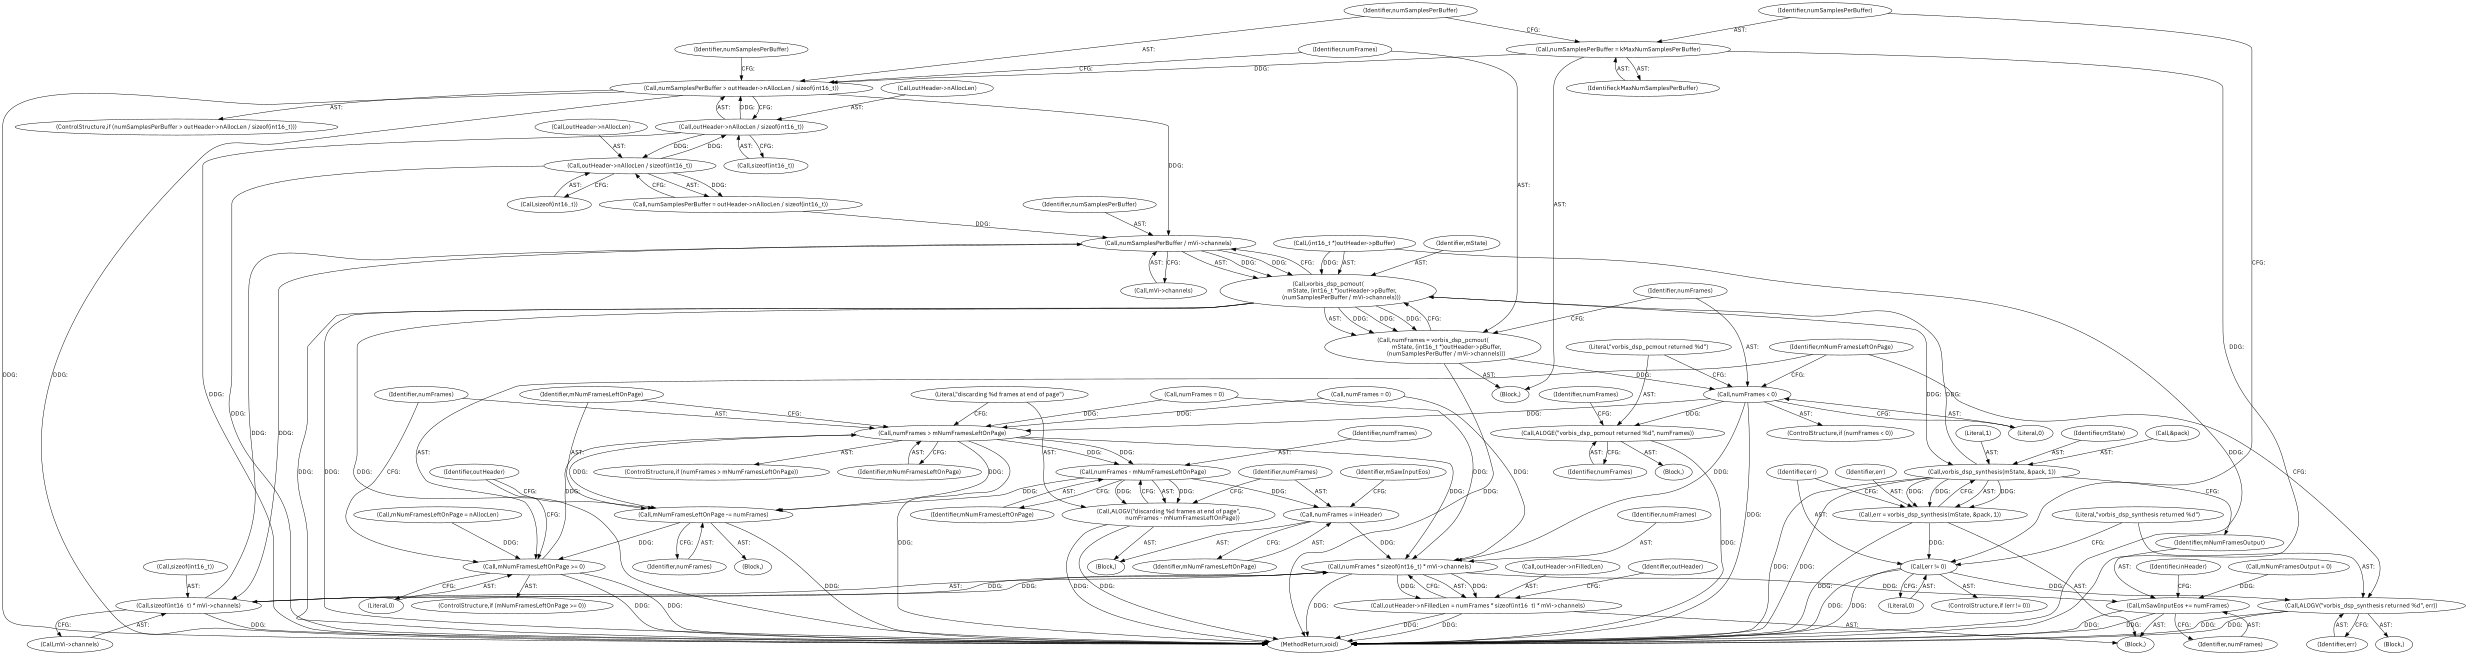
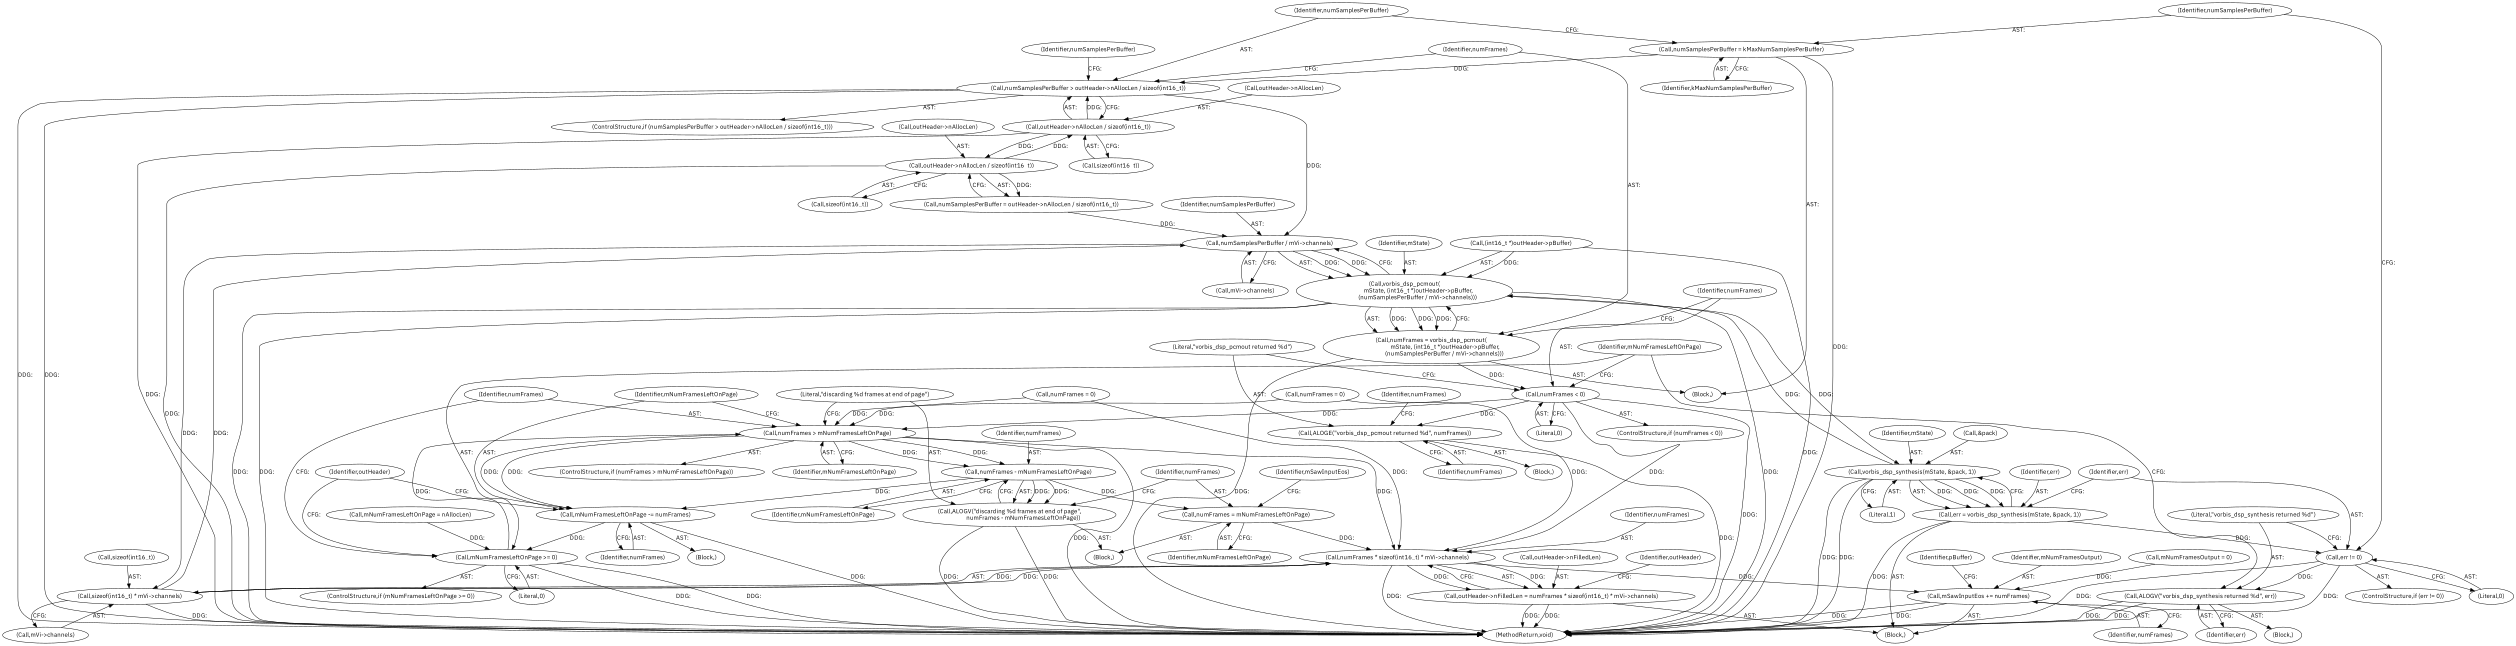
edge "(Call,numSamplesPerBuffer = kMaxNumSamplesPerBuffer)" -> "(Identifier,kMaxNumSamplesPerBuffer)": label "AST: " -> "CFG: "
edge "(Call,vorbis_dsp_synthesis(mState, &pack, 1))" -> "(Identifier,mNumFramesOutput)": now "(Call,vorbis_dsp_synthesis(mState, &pack, 1))" -> "(Literal,1)"
node "(Call,numFrames = inHeader)": label "(Call,numFrames = inHeader)" -> "(Call,numFrames = mNumFramesLeftOnPage)"
node "(Identifier,inHeader)": label "(Identifier,inHeader)" -> "(Identifier,pBuffer)"
